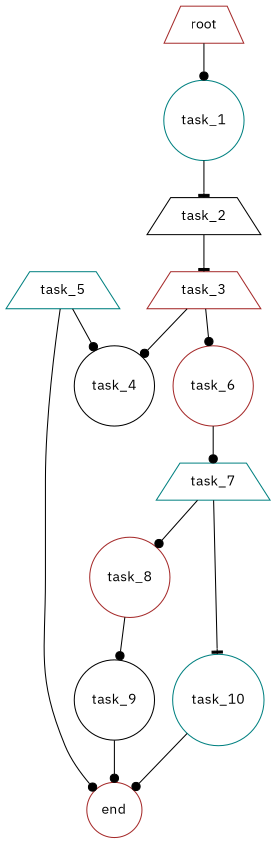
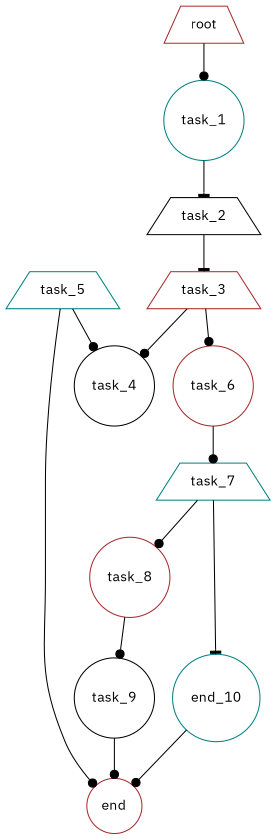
node "task_10": label "task_10" -> "end_10"
